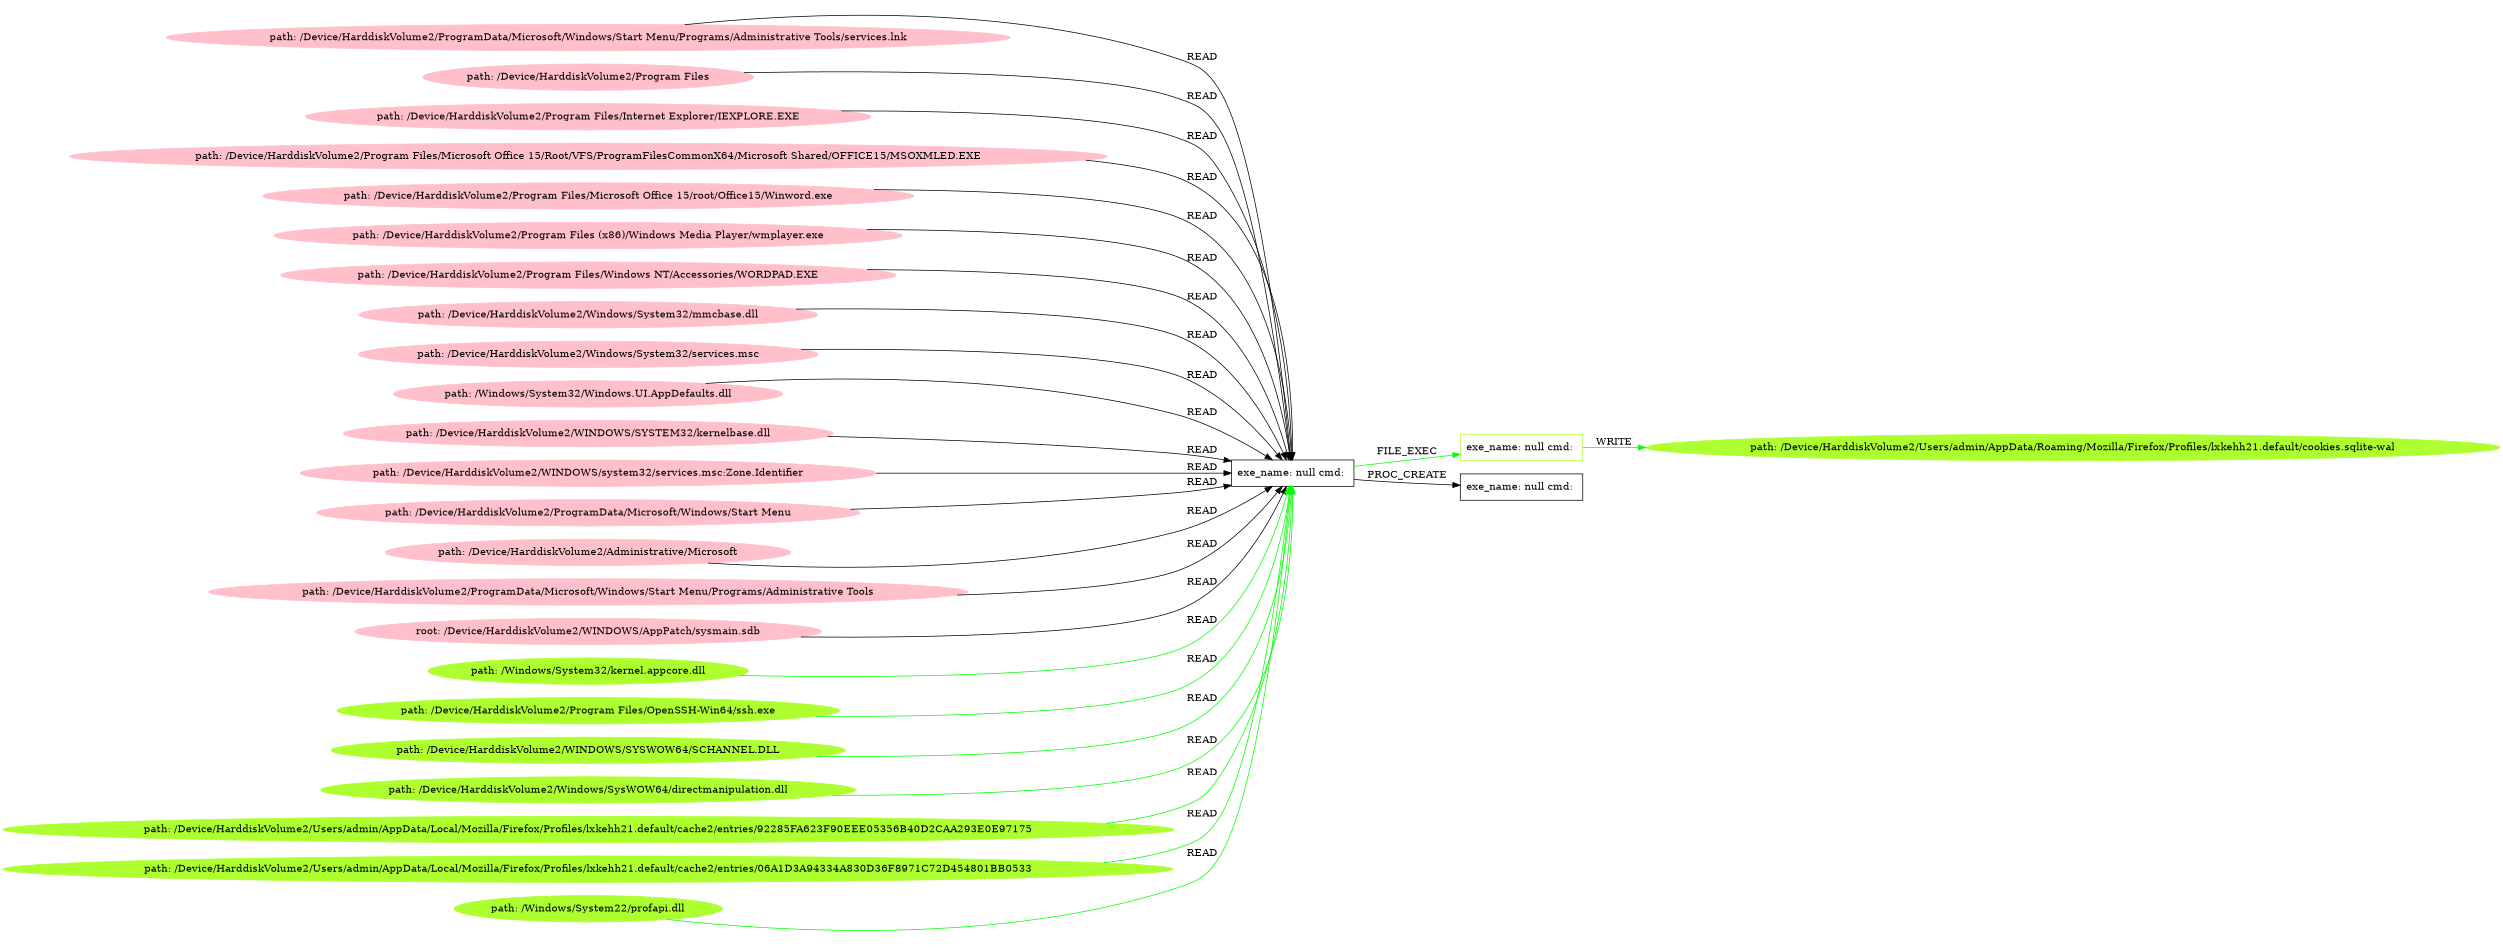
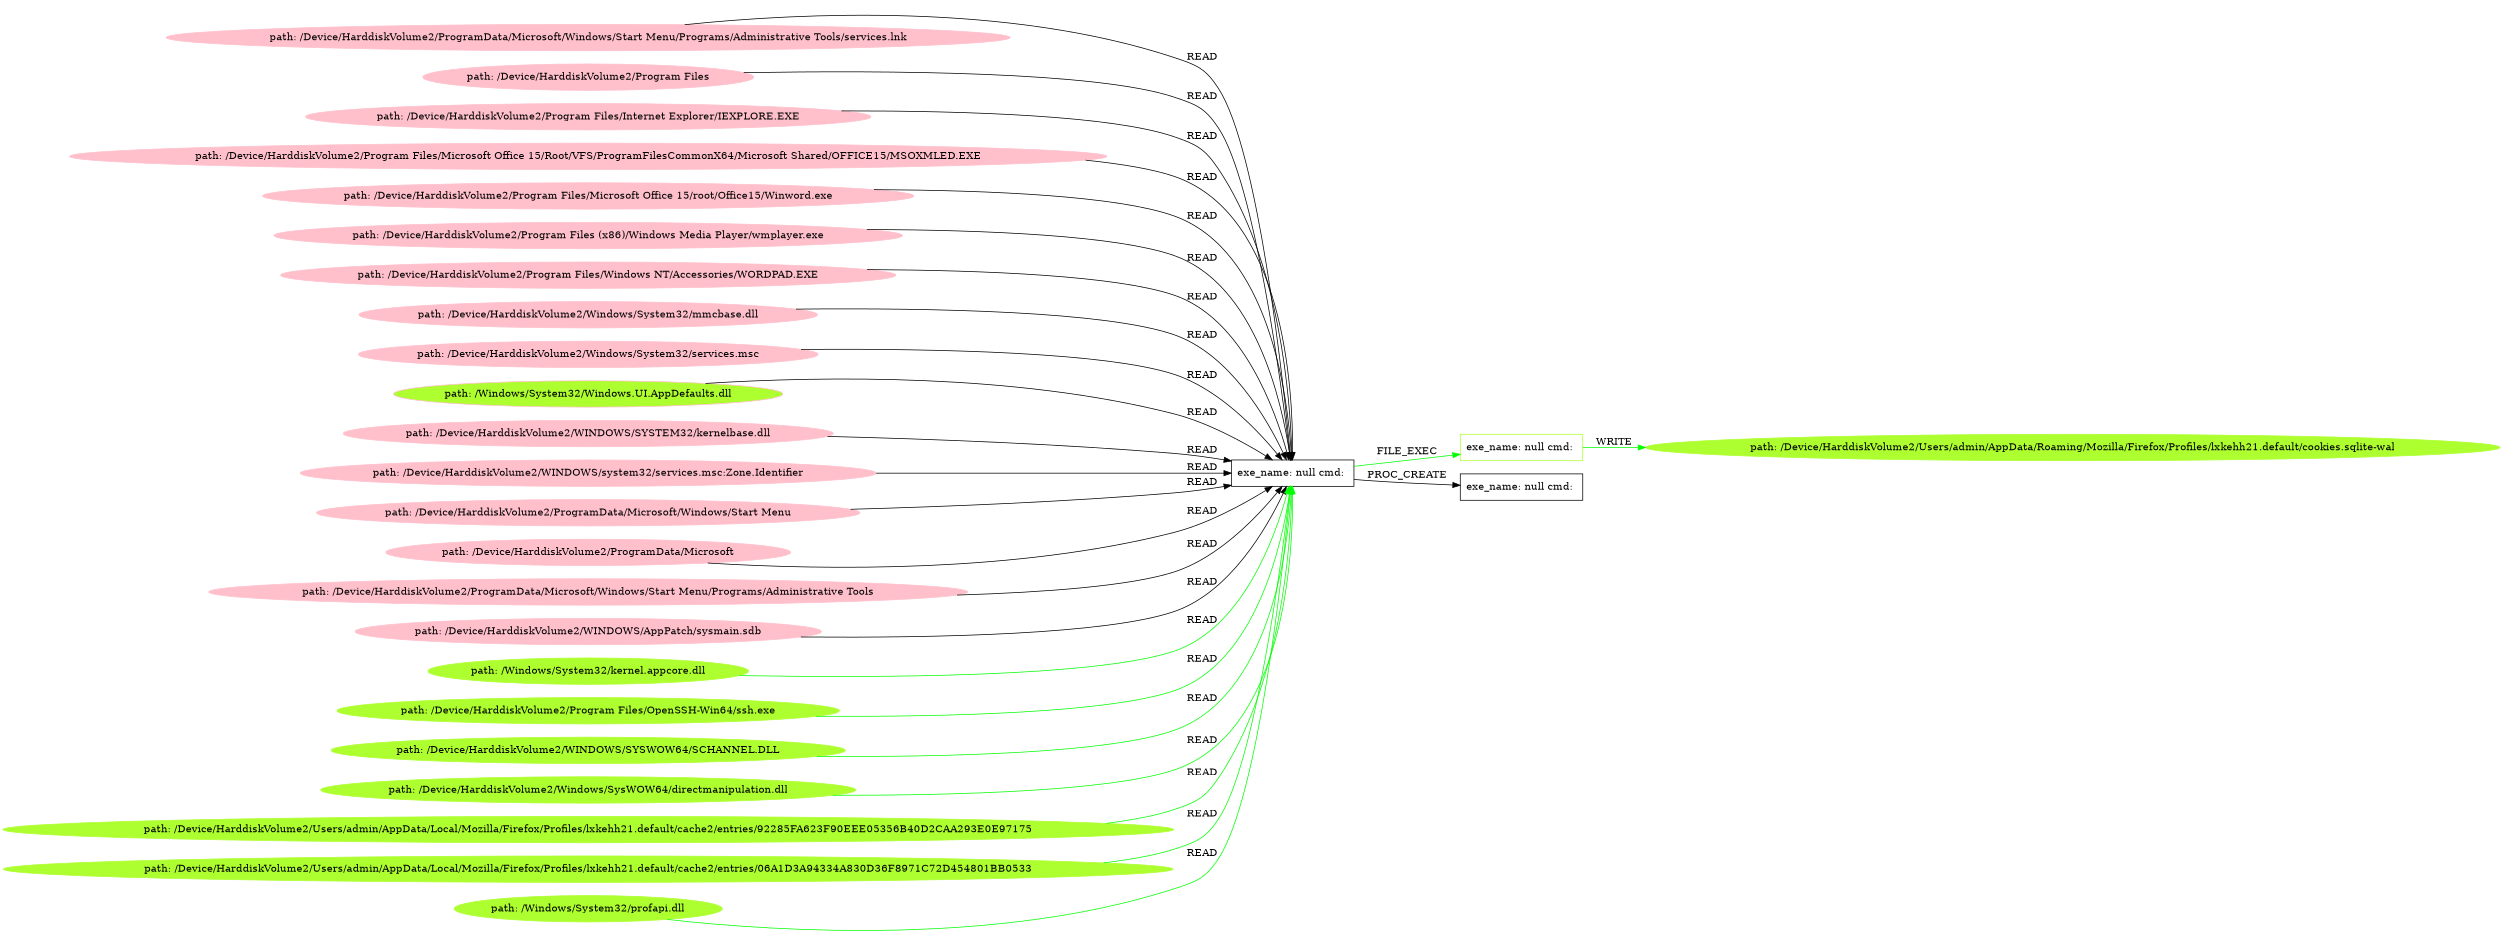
node "path: /Windows/System32/Windows.UI.AppDefaults.dll": fillcolor pink -> greenyellow
node "path: /Device/HarddiskVolume2/Administrative/Microsoft": label "path: /Device/HarddiskVolume2/Administrative/Microsoft" -> "path: /Device/HarddiskVolume2/ProgramData/Microsoft"
node "root: /Device/HarddiskVolume2/WINDOWS/AppPatch/sysmain.sdb": label "root: /Device/HarddiskVolume2/WINDOWS/AppPatch/sysmain.sdb" -> "path: /Device/HarddiskVolume2/WINDOWS/AppPatch/sysmain.sdb"
node "path: /Windows/System22/profapi.dll": label "path: /Windows/System22/profapi.dll" -> "path: /Windows/System32/profapi.dll"
